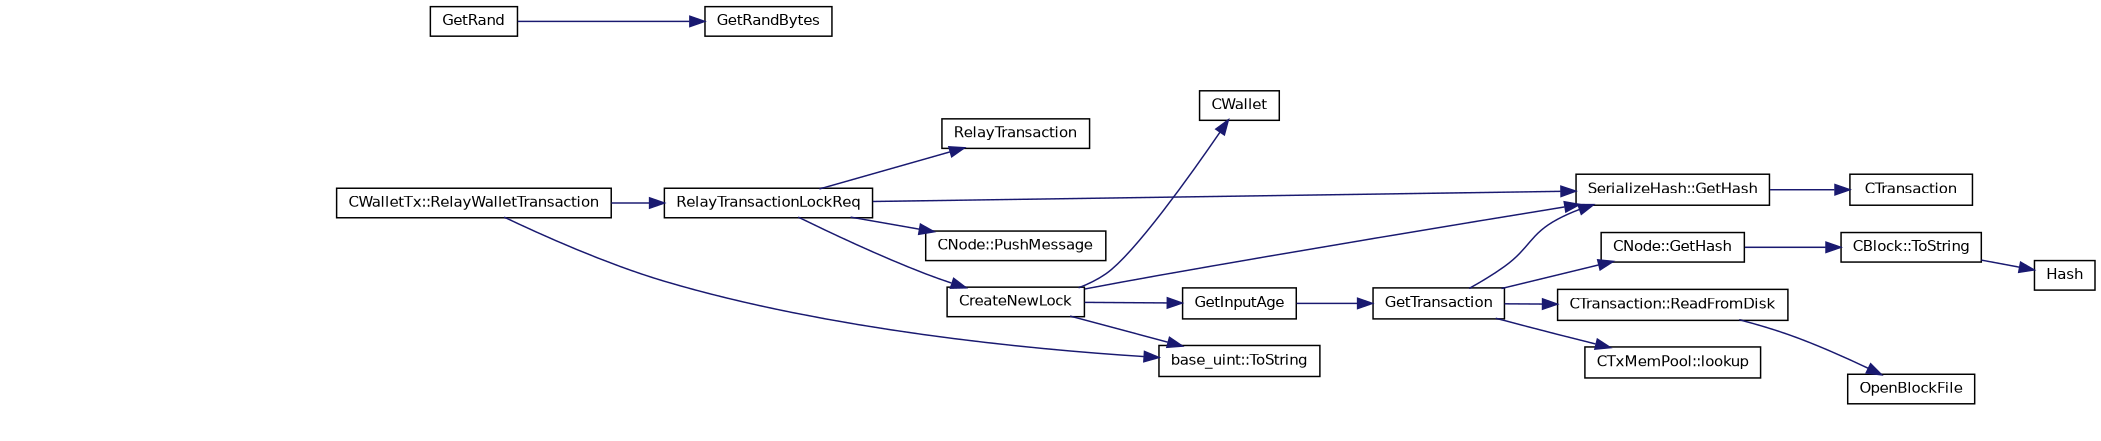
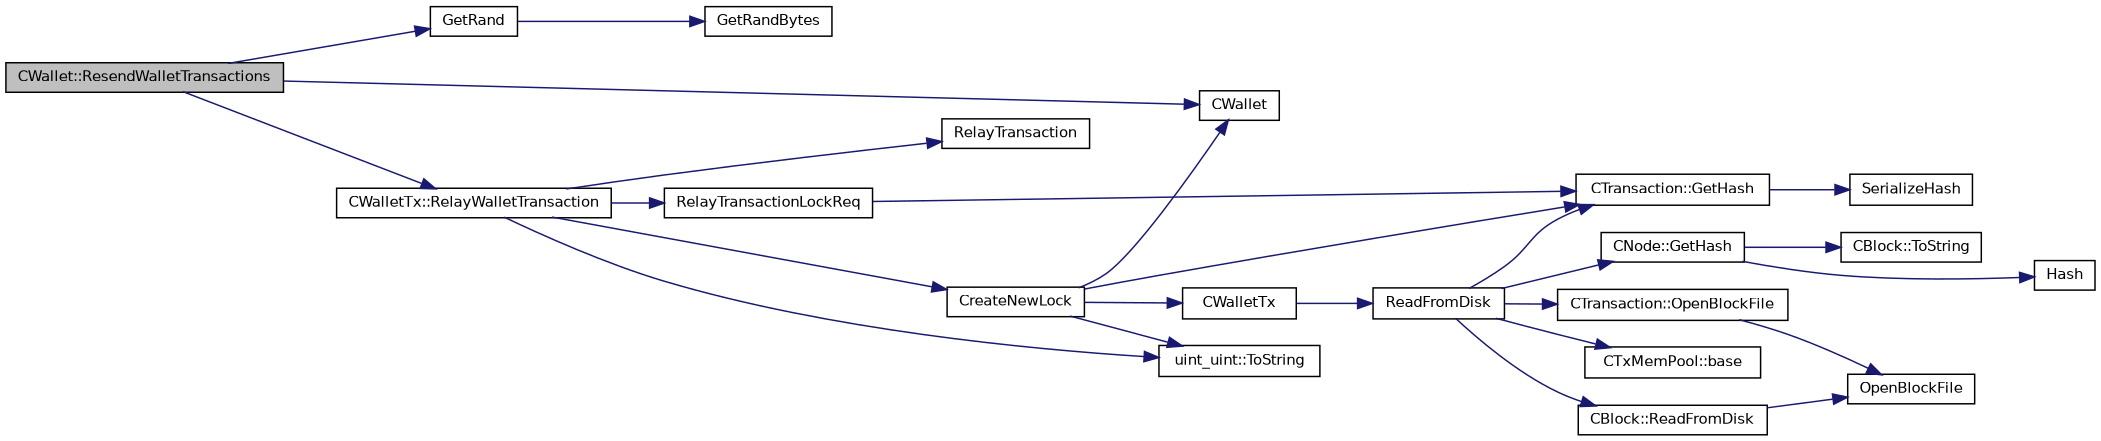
node "CWallet::ResendWalletTransactions": added
edge "RelayTransactionLockReq" -> "RelayTransaction": now "CWalletTx::RelayWalletTransaction" -> "RelayTransaction"
node "SerializeHash::GetHash": label "SerializeHash::GetHash" -> "CTransaction::GetHash"
node "CTransaction": label "CTransaction" -> "SerializeHash"
node "CNode::PushMessage": removed
edge "RelayTransactionLockReq" -> "CreateNewLock": now "CWalletTx::RelayWalletTransaction" -> "CreateNewLock"
edge "CBlock::ToString" -> "Hash": now "CNode::GetHash" -> "Hash"
node "GetInputAge": label "GetInputAge" -> "CWalletTx"
node "GetTransaction": label "GetTransaction" -> "ReadFromDisk"
node "CTransaction::ReadFromDisk": label "CTransaction::ReadFromDisk" -> "CTransaction::OpenBlockFile"
node "base_uint::ToString": label "base_uint::ToString" -> "uint_uint::ToString"
node "CTxMemPool::lookup": label "CTxMemPool::lookup" -> "CTxMemPool::base"
node "CBlock::ReadFromDisk": added
